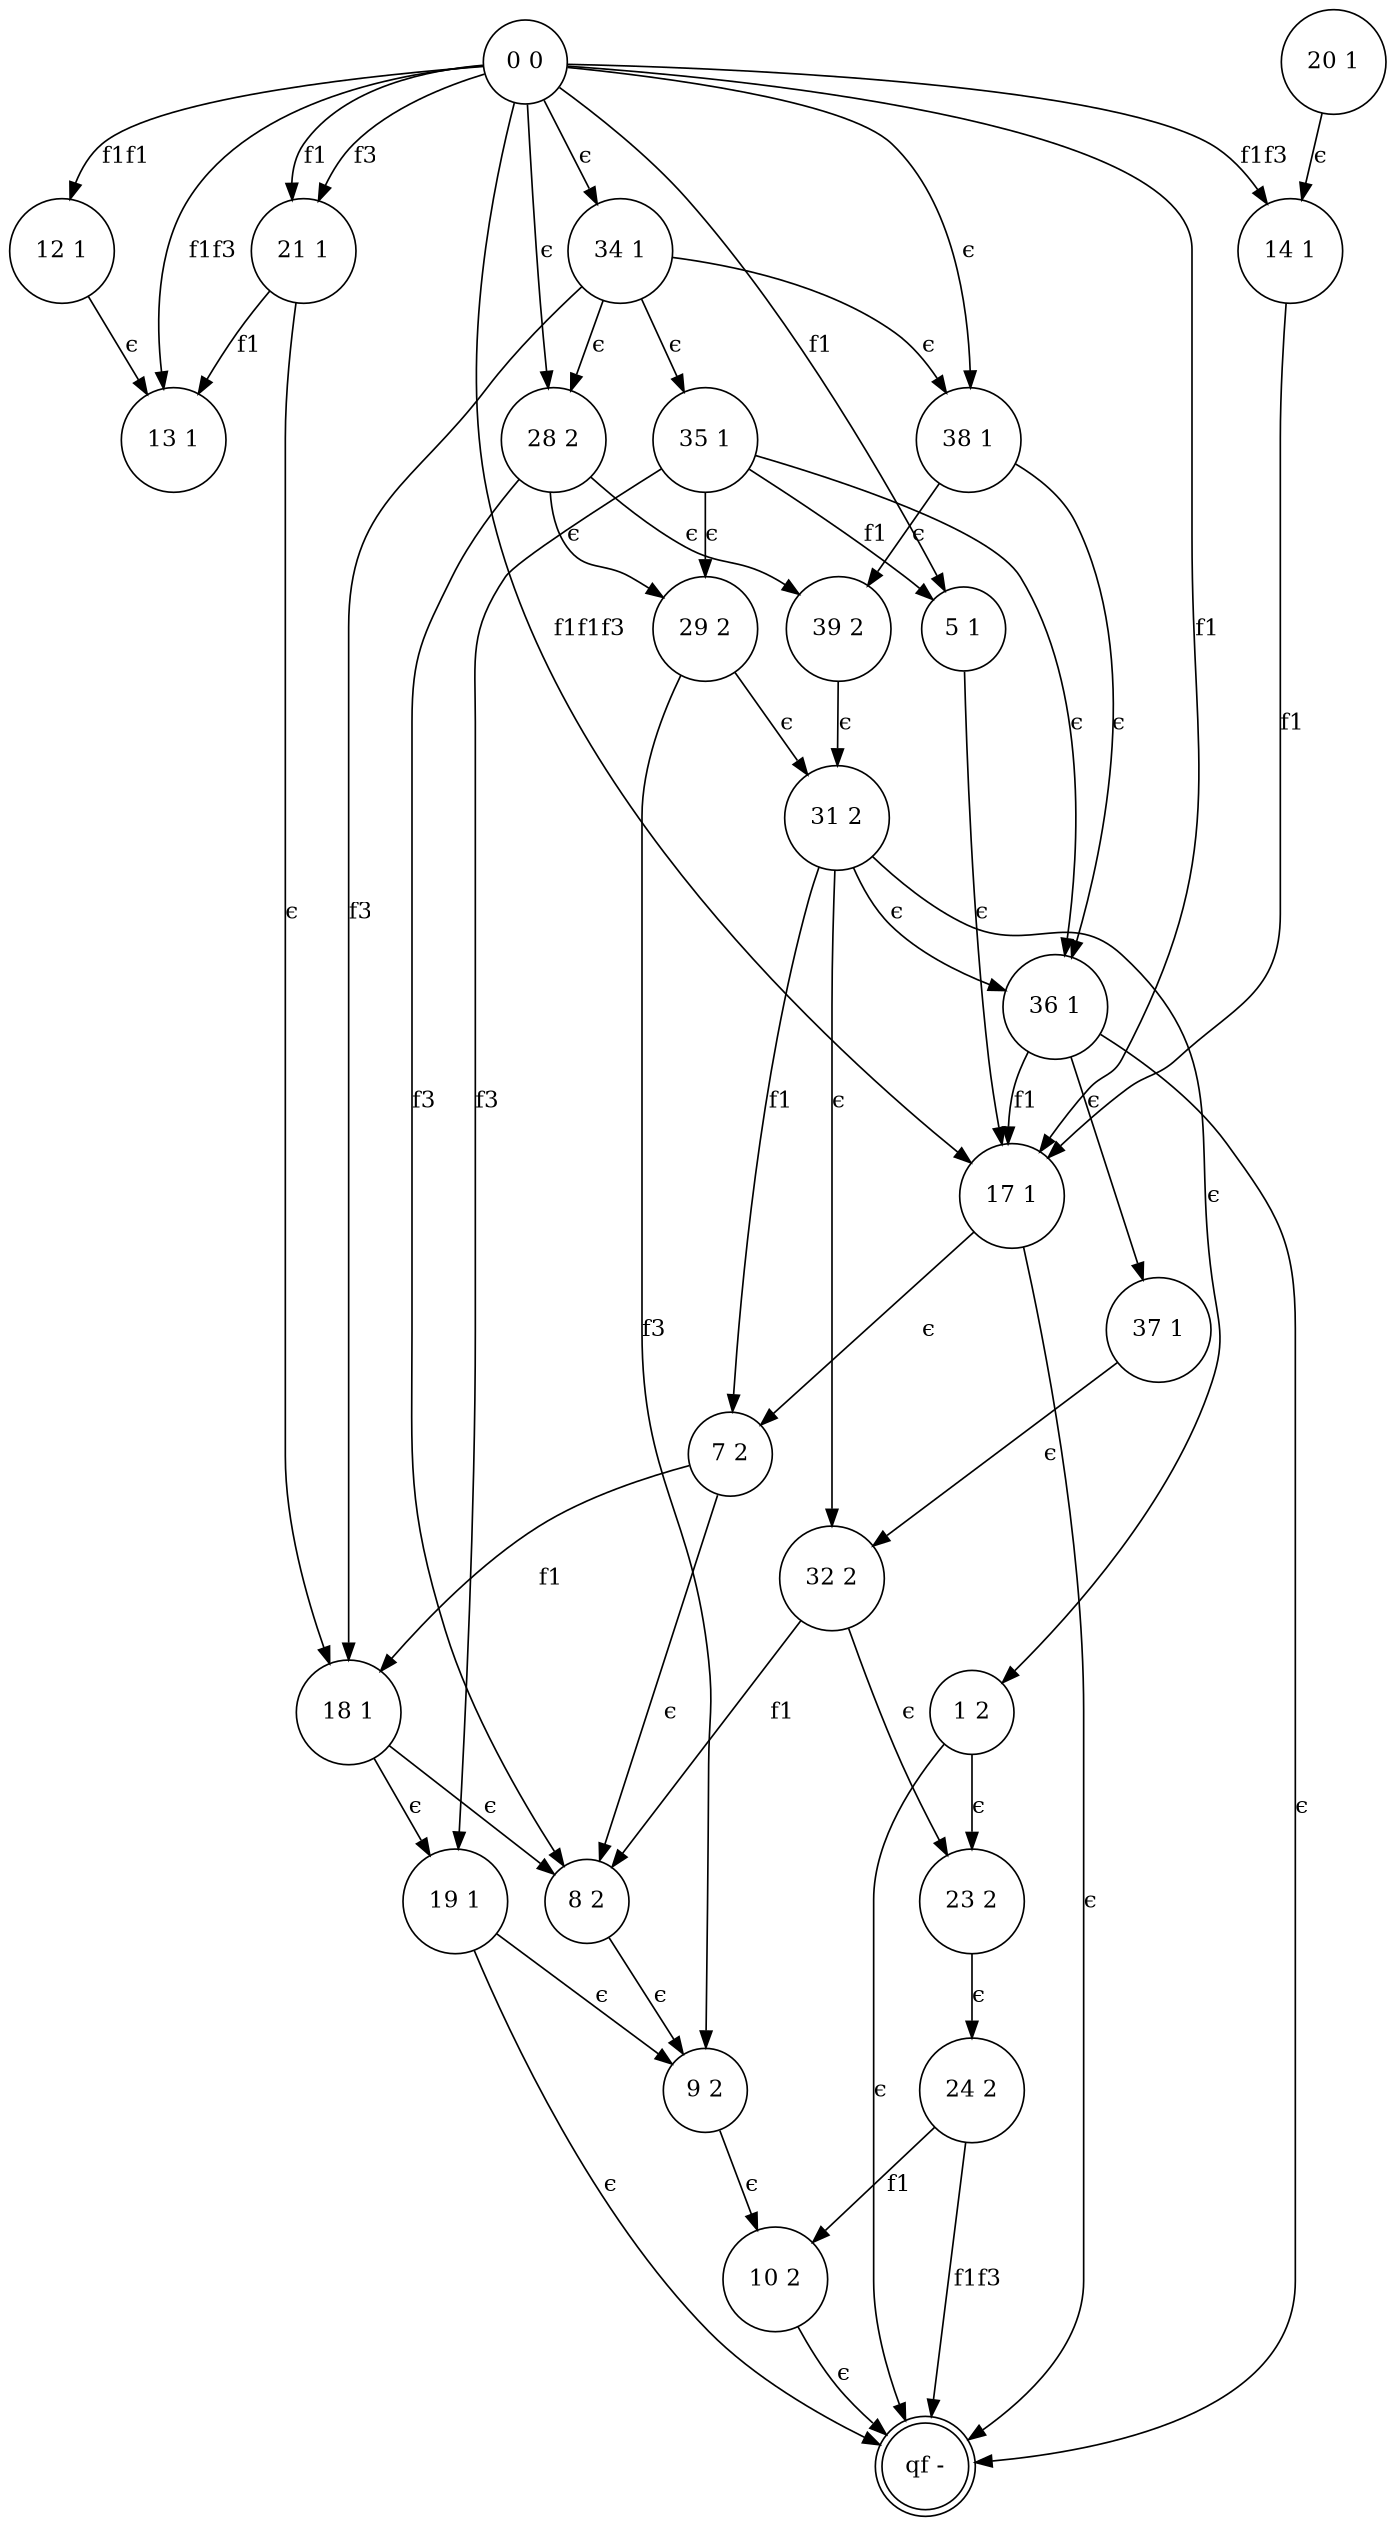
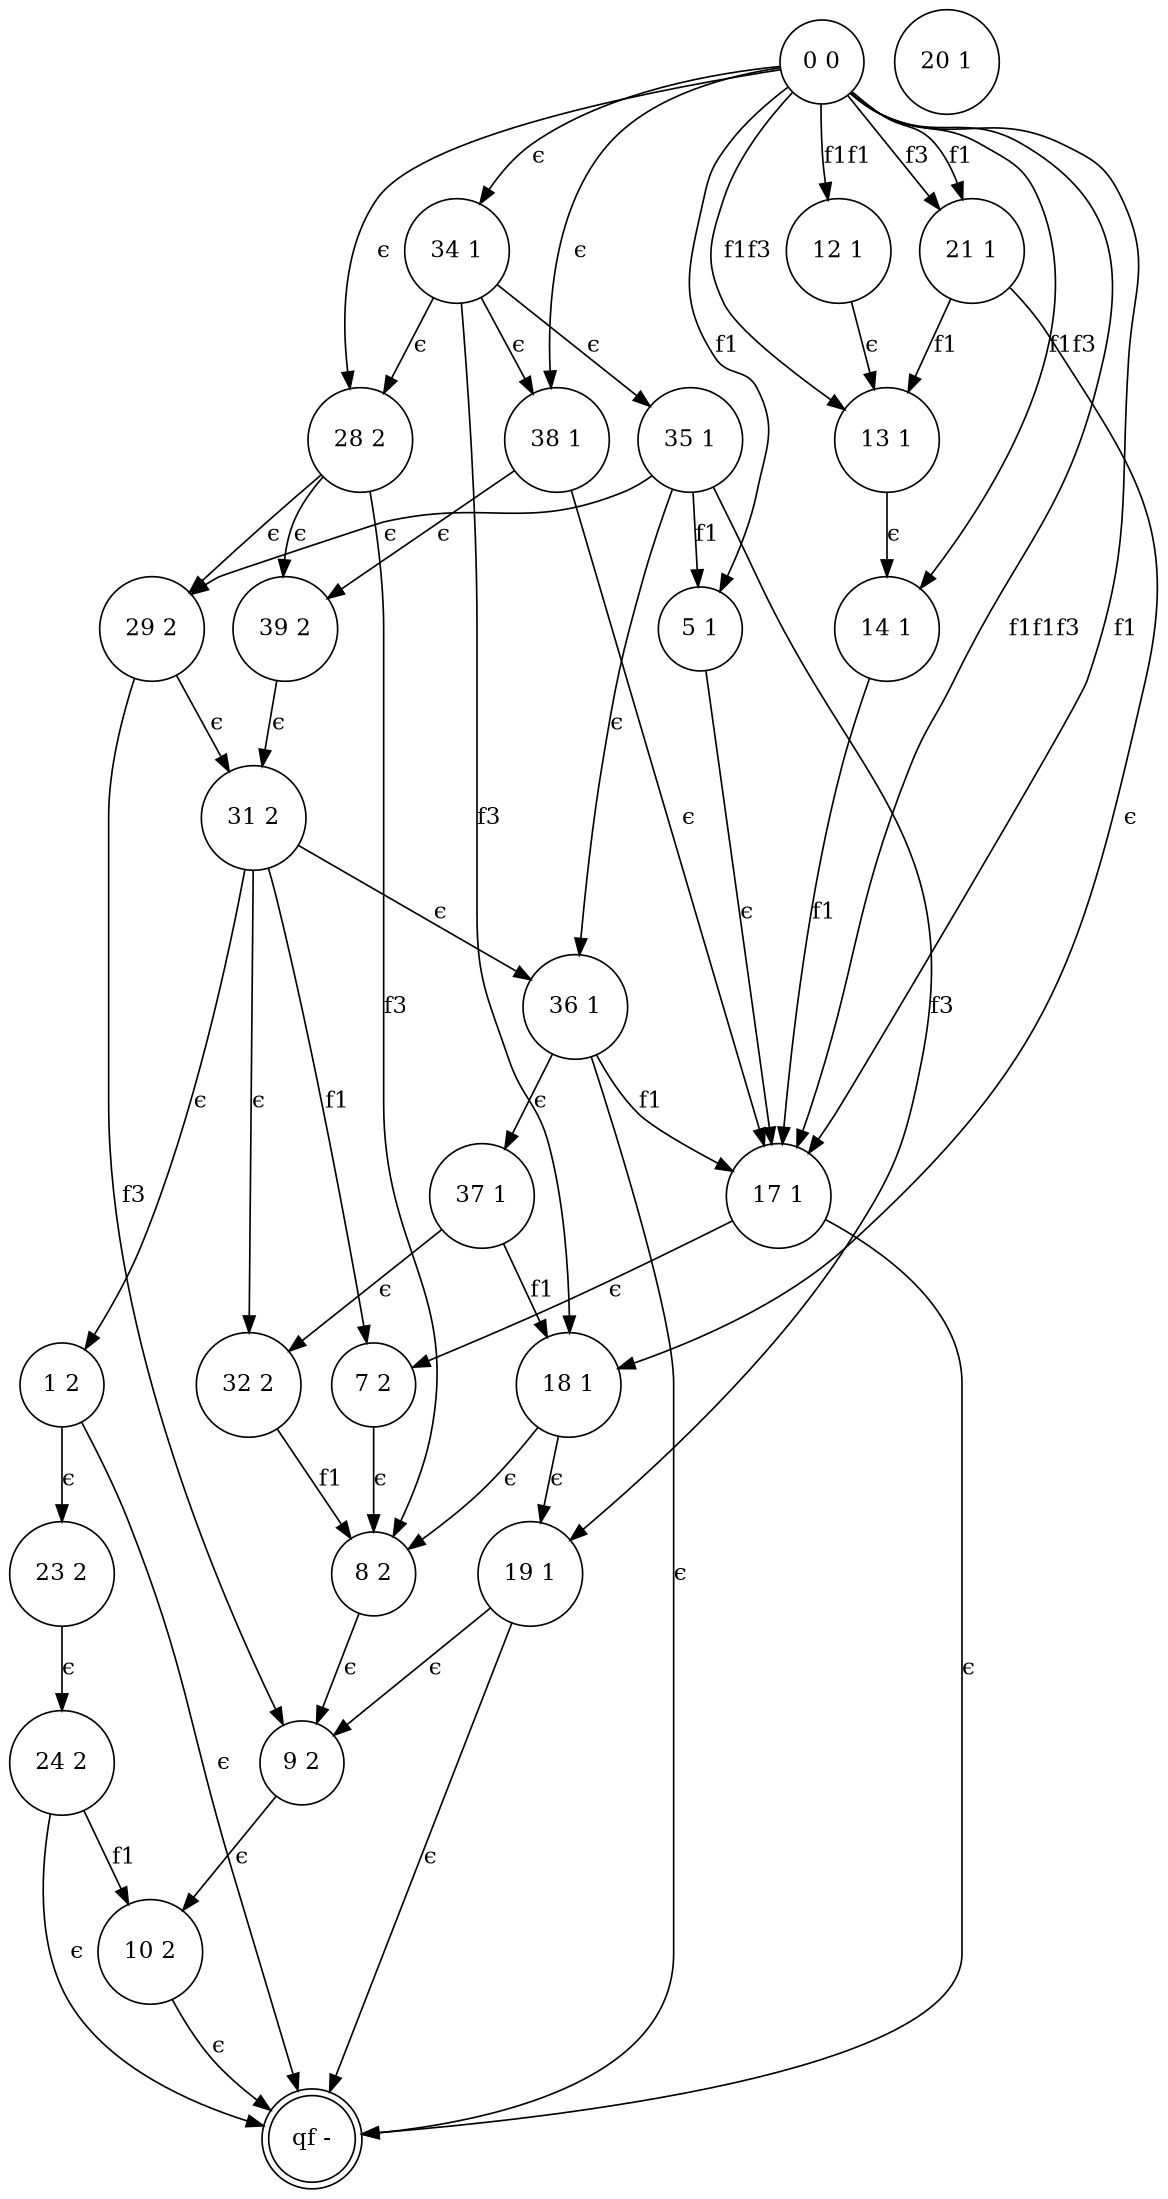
edge "20 1" -> "14 1": now "13 1" -> "14 1"
edge "38 1" -> "36 1": now "38 1" -> "17 1"
edge "7 2" -> "18 1": now "37 1" -> "18 1"
edge "32 2" -> "23 2": removed, label "ϵ"
edge "24 2" -> "qf -": label "f1f3" -> "ϵ"
